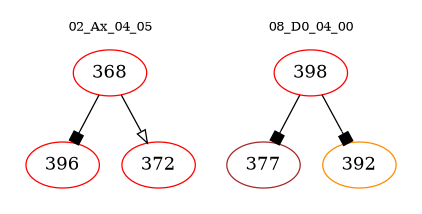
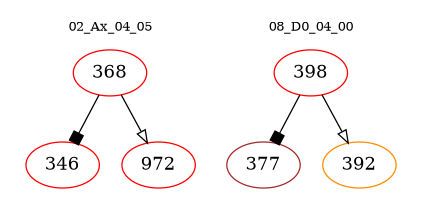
edge "398" -> "392": arrowhead box -> onormal
node "396": label "396" -> "346"
node "372": label "372" -> "972"
